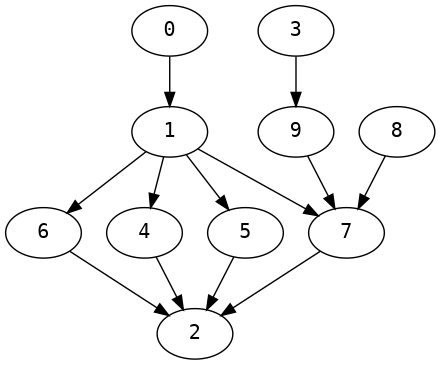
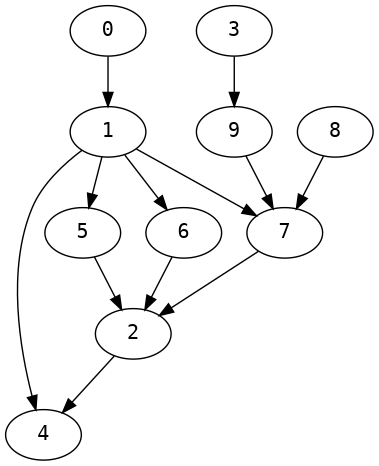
edge "4" -> "2": reversed
